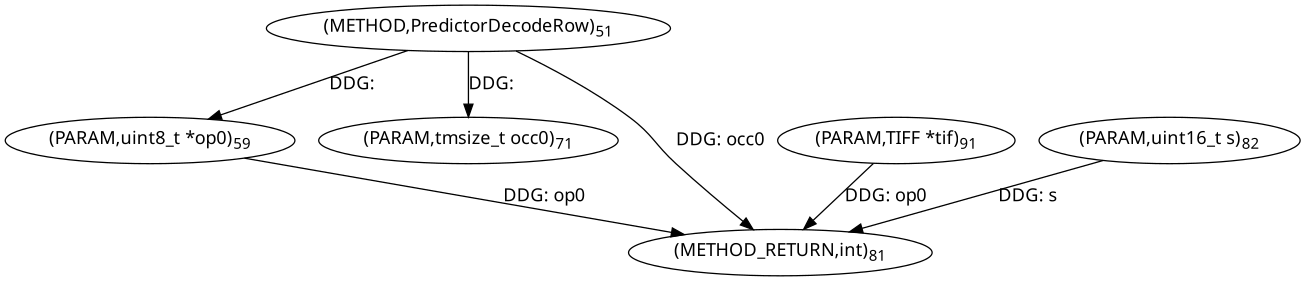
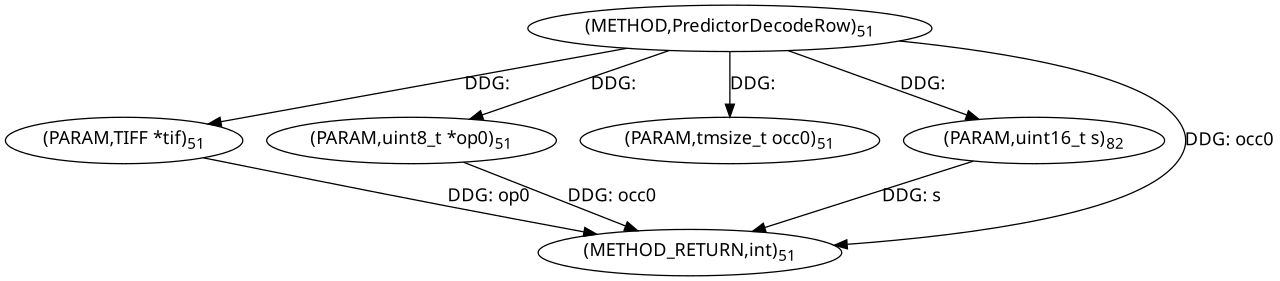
edge "(METHOD,PredictorDecodeRow)" -> "(PARAM,uint16_t s)": added, label "DDG:"
edge "(METHOD,PredictorDecodeRow)" -> "(PARAM,TIFF *tif)": added, label "DDG:"
node "(PARAM,uint8_t *op0)": text "59" -> "51"
node "(PARAM,tmsize_t occ0)": text "71" -> "51"
node "(PARAM,TIFF *tif)": text "91" -> "51"
edge "(PARAM,uint8_t *op0)" -> "(METHOD_RETURN,int)": label "DDG: op0" -> "DDG: occ0"
node "(METHOD_RETURN,int)": text "81" -> "51"
